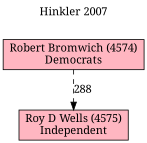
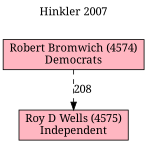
edge "Robert Bromwich (4574) Democrats" -> "Roy D Wells (4575) Independent": label "288" -> "208"
